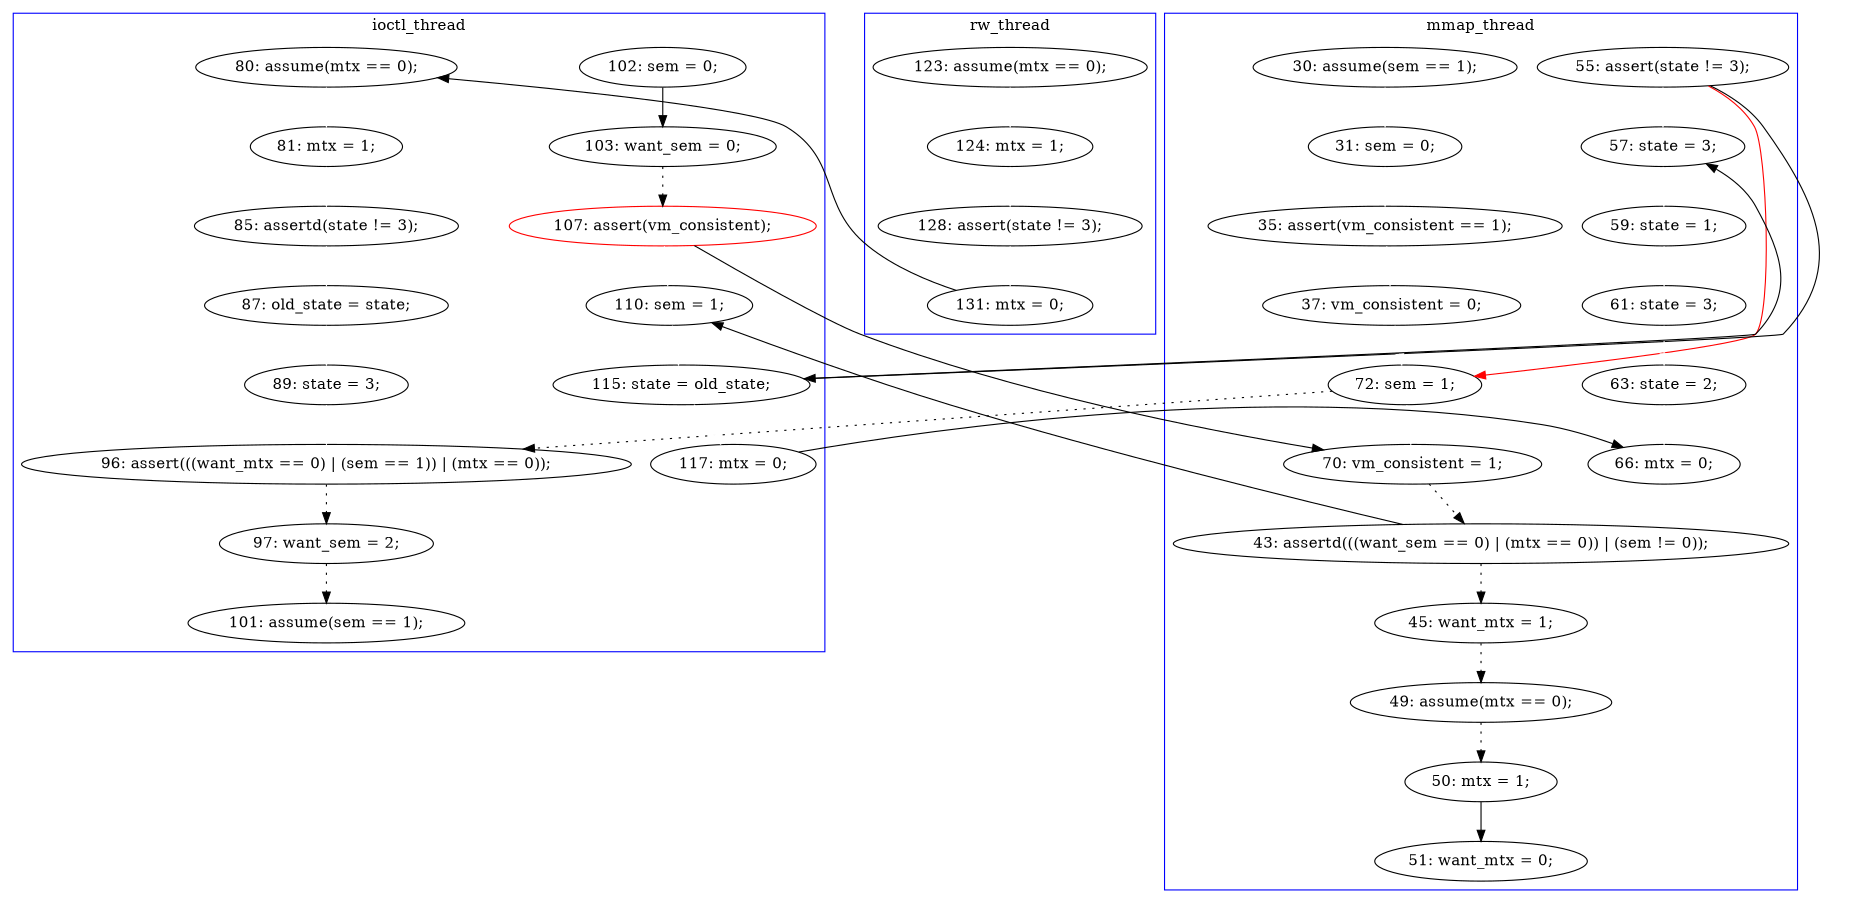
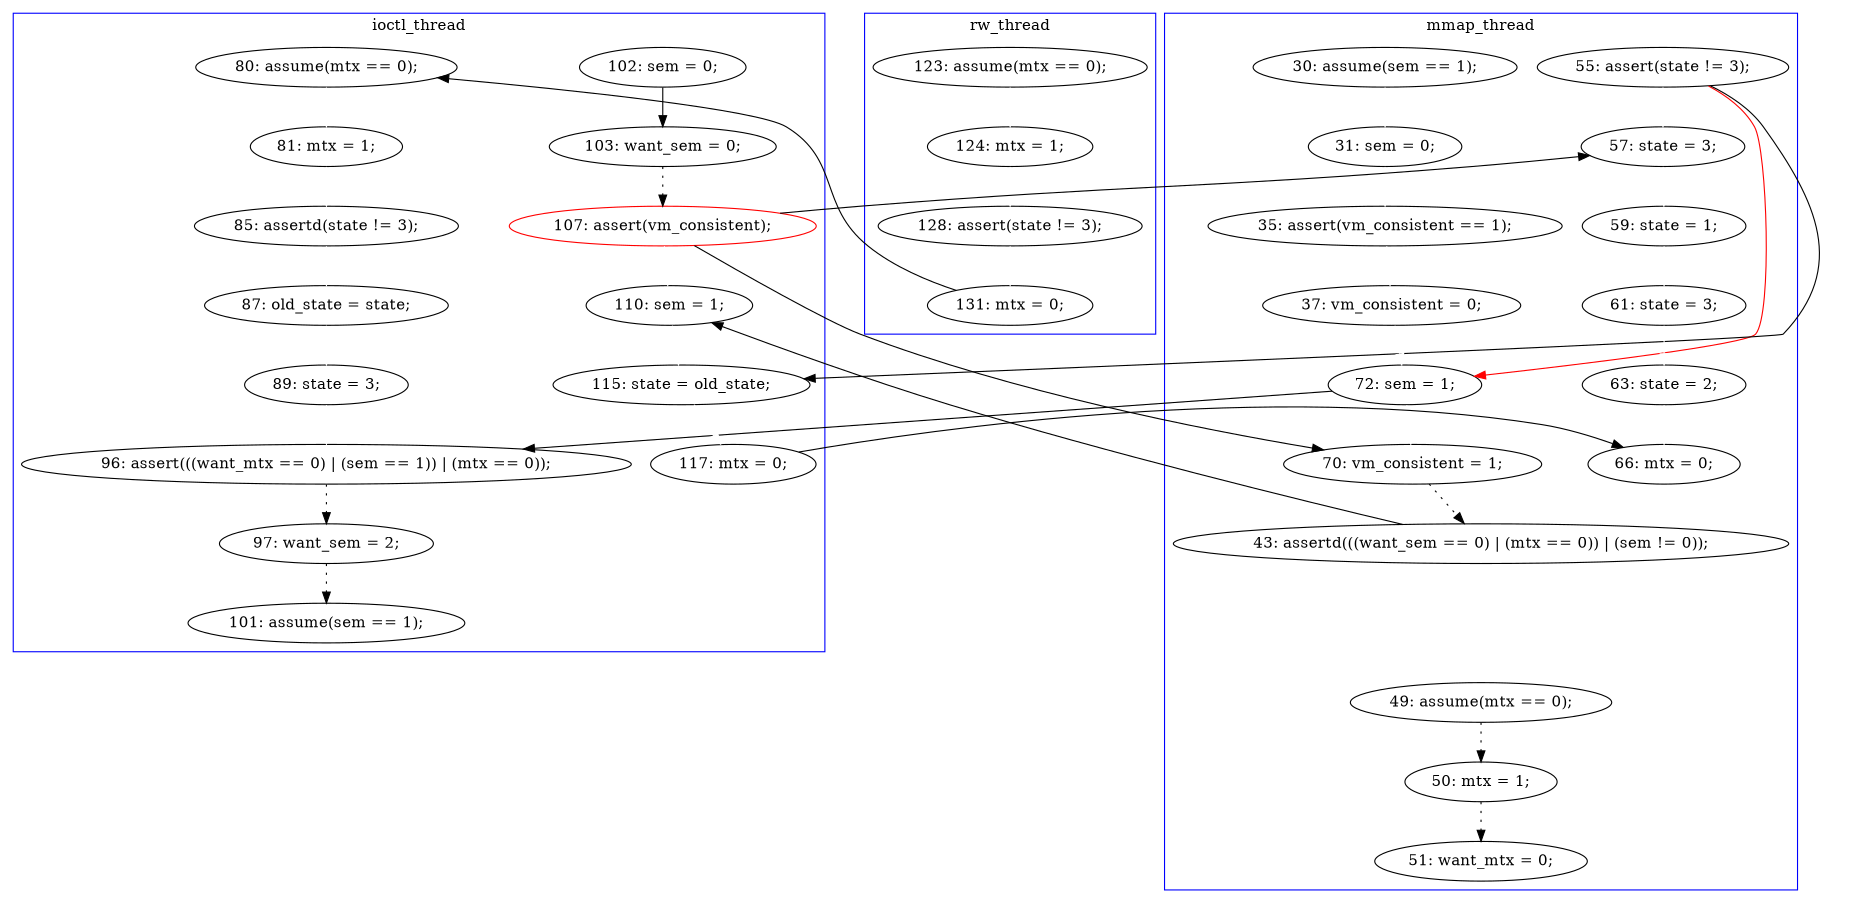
edge "115: state = old_state;" -> "57: state = 3;": now "107: assert(vm_consistent);" -> "57: state = 3;"
edge "72: sem = 1;" -> "96: assert(((want_mtx == 0) | (sem == 1)) | (mtx == 0));": style dotted -> solid
node "45: want_mtx = 1;": removed
edge "50: mtx = 1;" -> "51: want_mtx = 0;": style solid -> dotted
